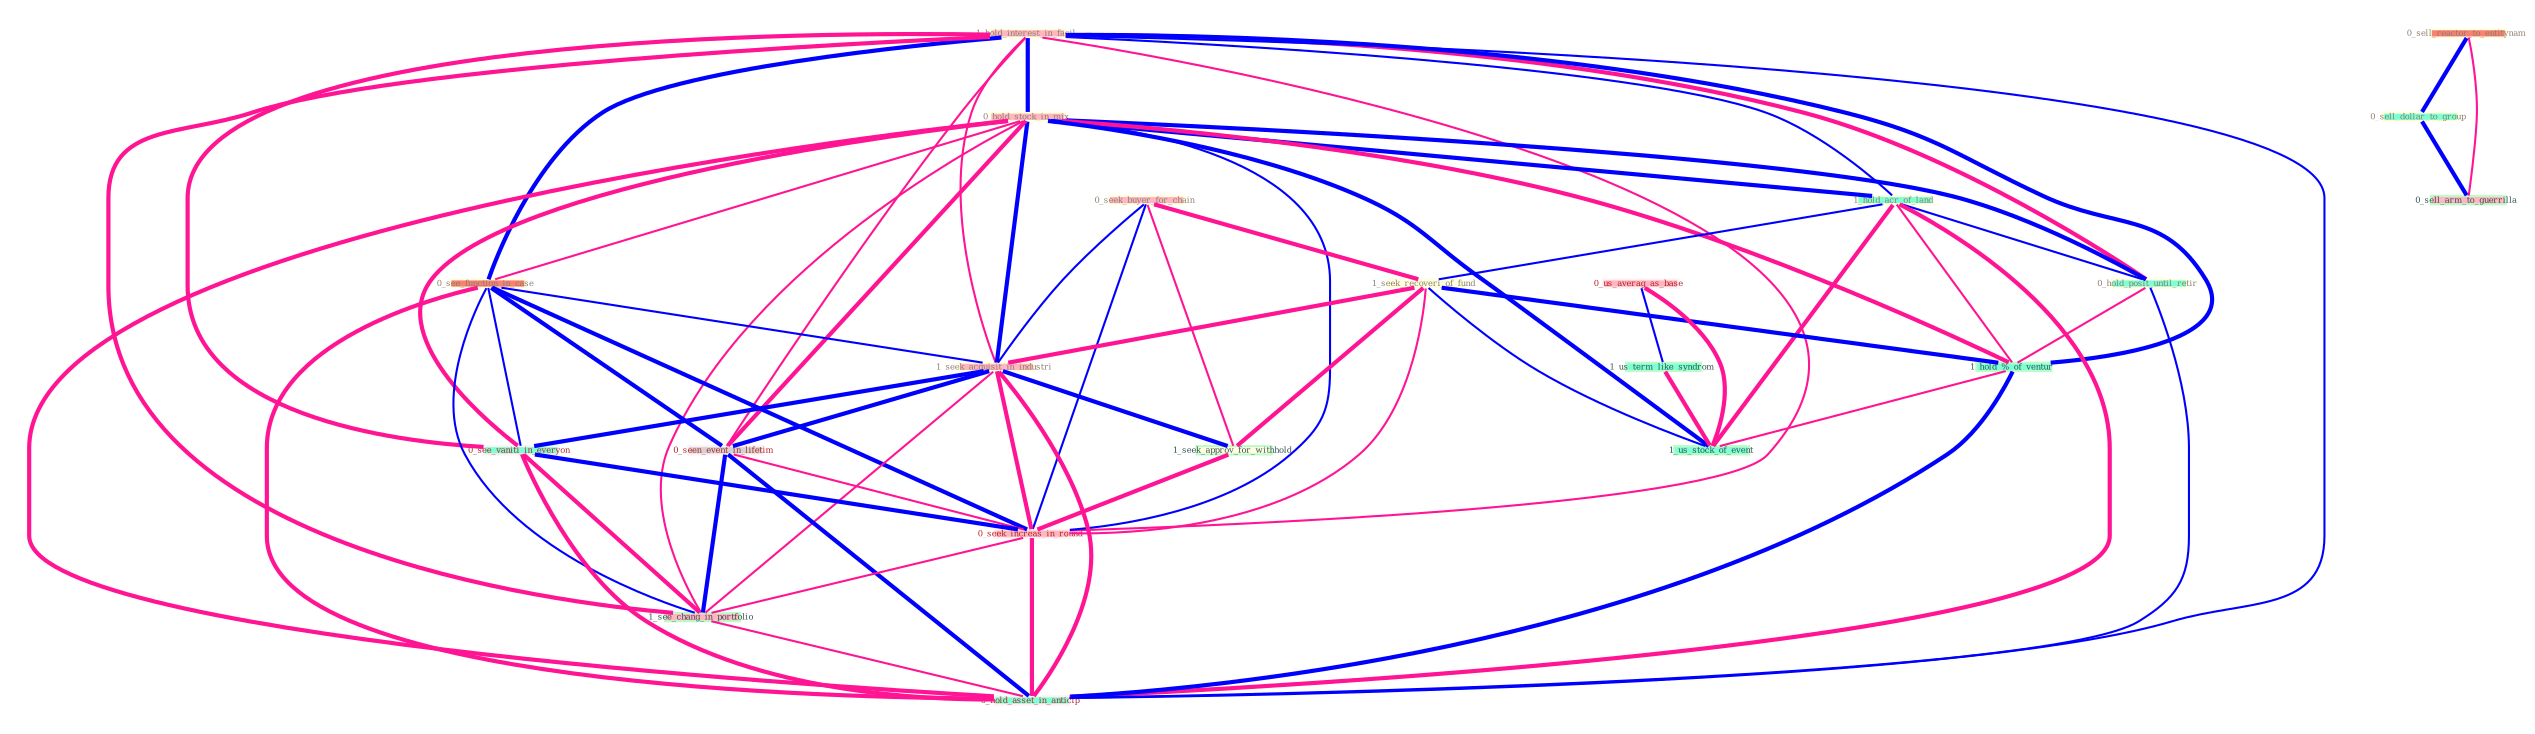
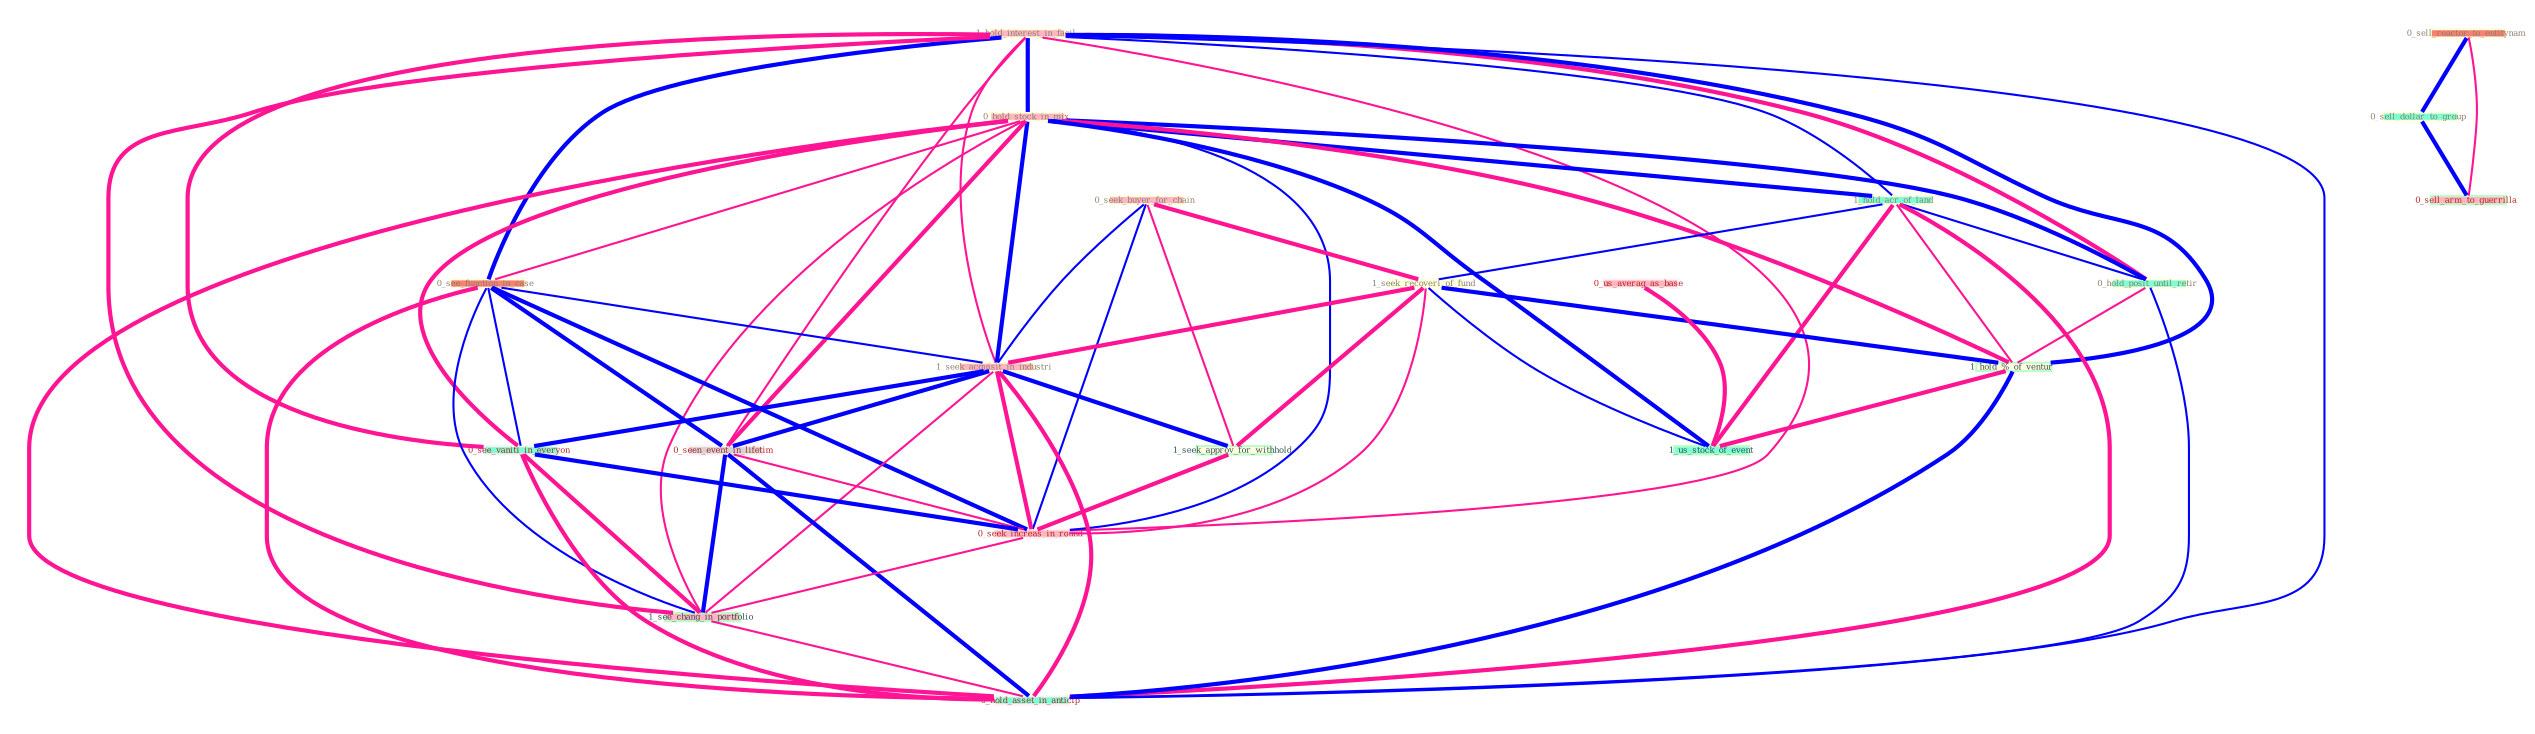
node "0_sell_arm_to_guerrilla": fontcolor #2f4f4f -> #b22222
node "1_us_term_like_syndrom": removed
node "1_hold_%_of_ventur": fillcolor aquamarine -> lightyellow
edge "1_hold_%_of_ventur" -- "1_us_stock_of_event": style solid -> bold
edge "0_seek_increas_in_round" -- "0_hold_asset_in_anticip": removed
